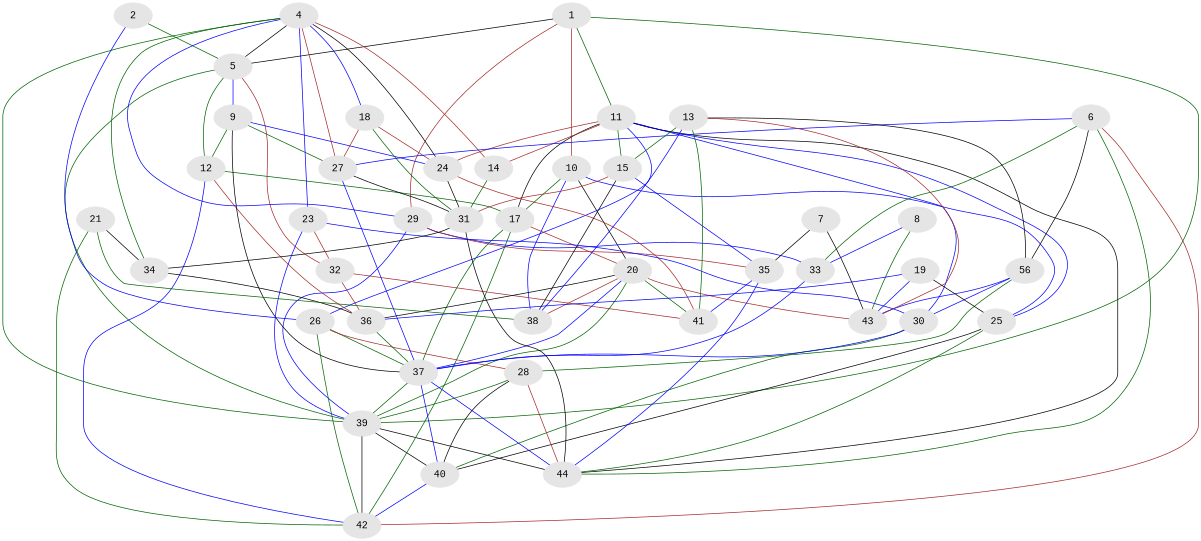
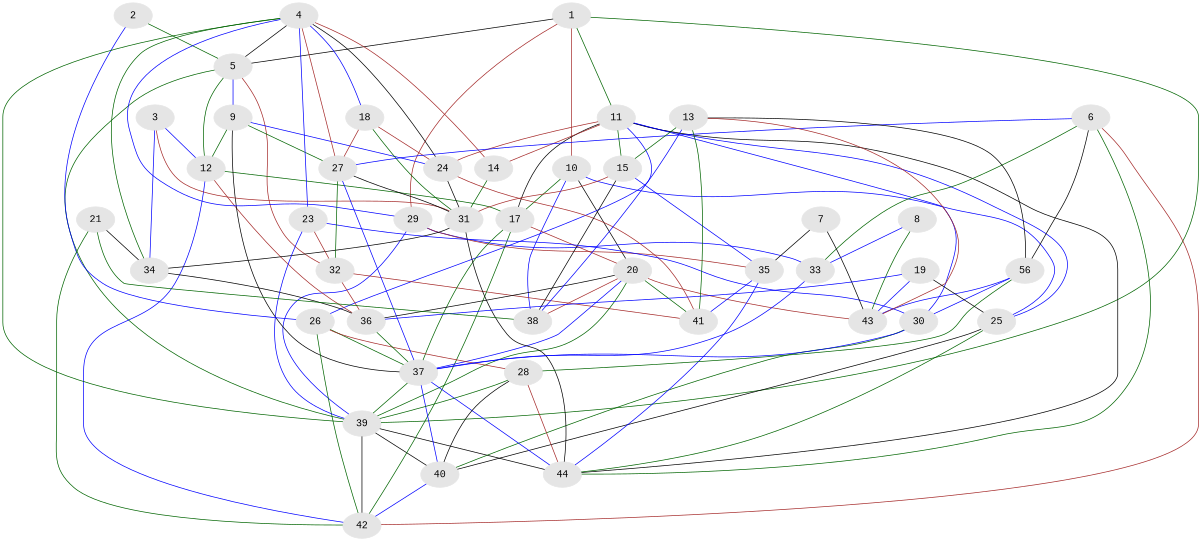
node "3": added
edge "27" -- "32": added
